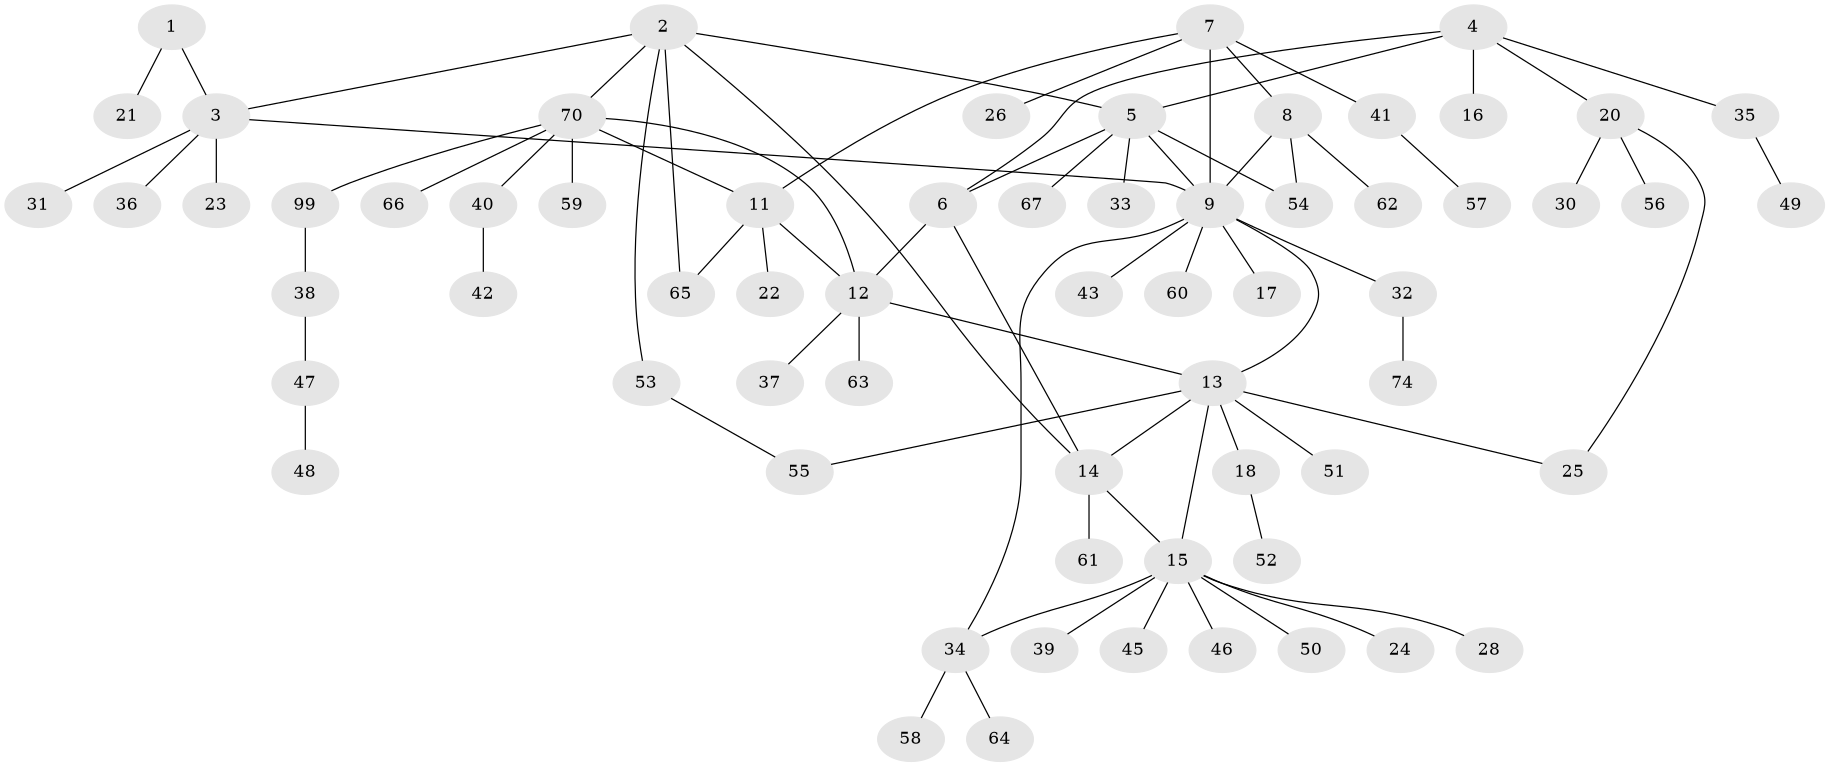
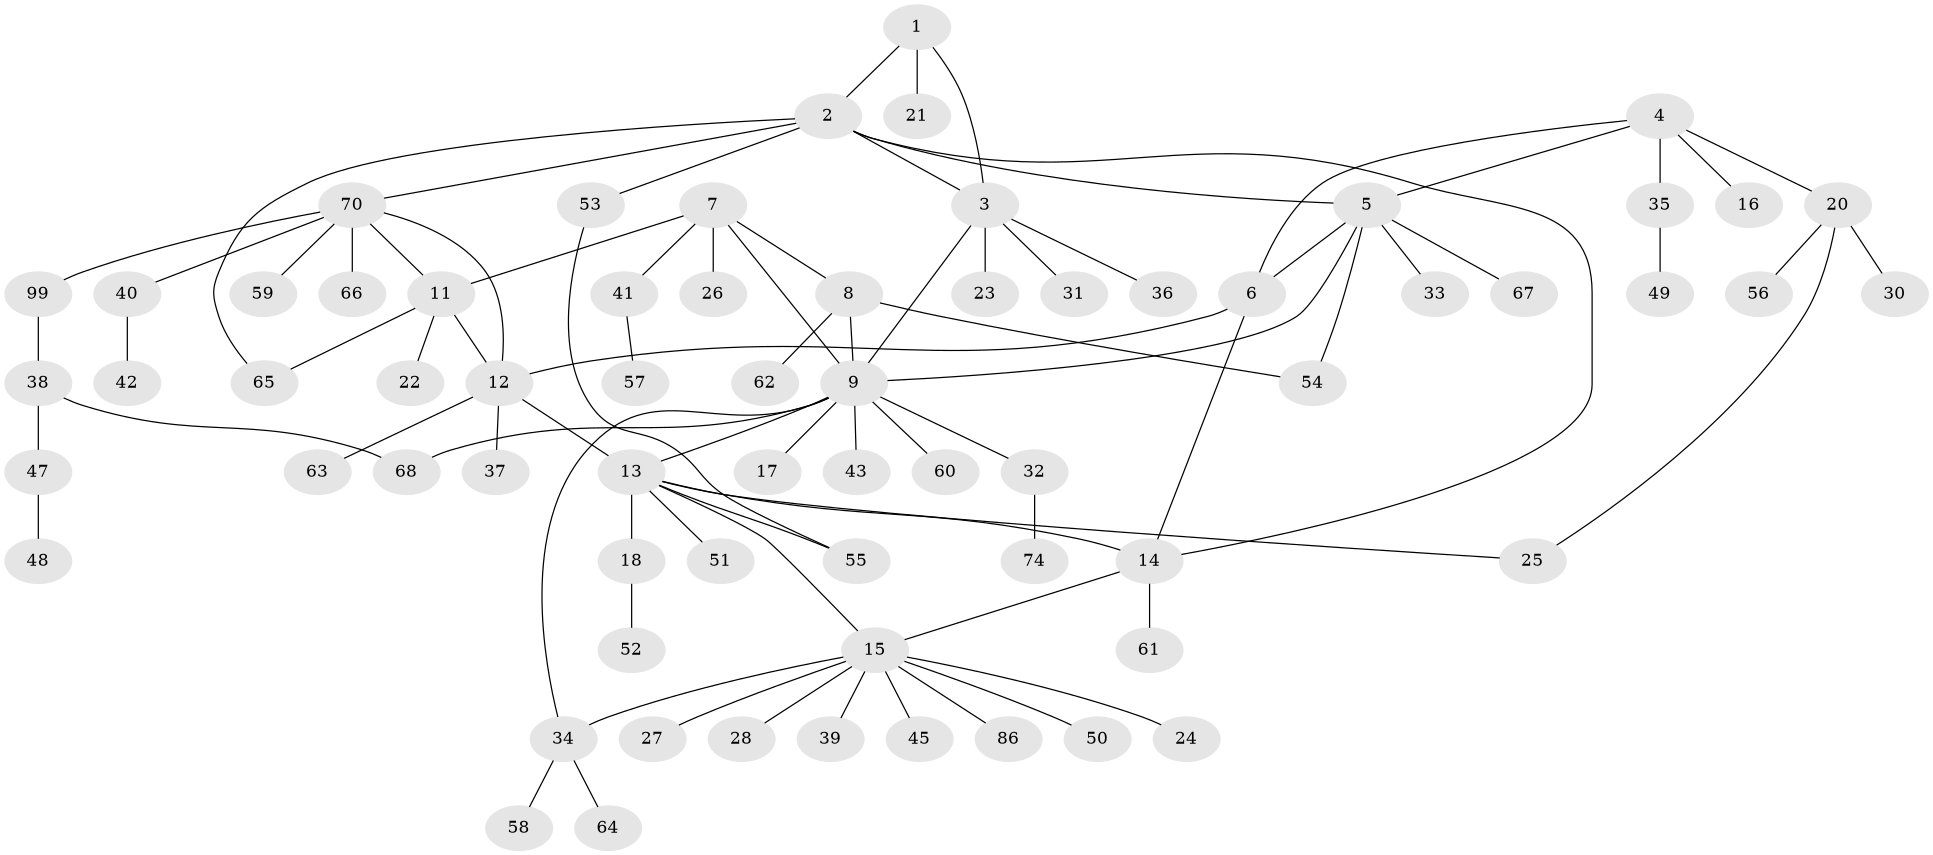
edge "1" -- "2": added
node "68": added
node "46": label "46" -> "86"
node "27": added
